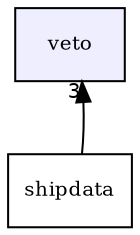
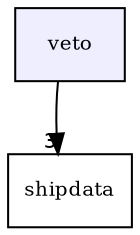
edge "shipdata" -> "veto": reversed
